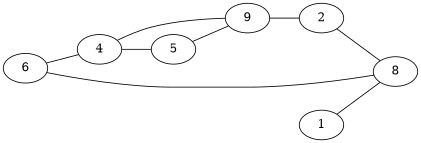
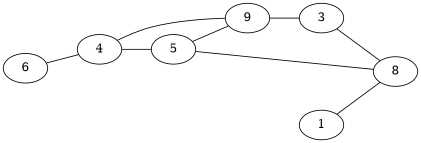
node "2": label "2" -> "3"
edge "6" -- "8": now "5" -- "8"
